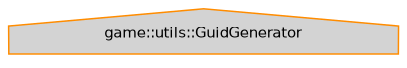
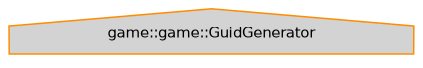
node "game::utils::GuidGenerator": label "game::utils::GuidGenerator" -> "game::game::GuidGenerator"
